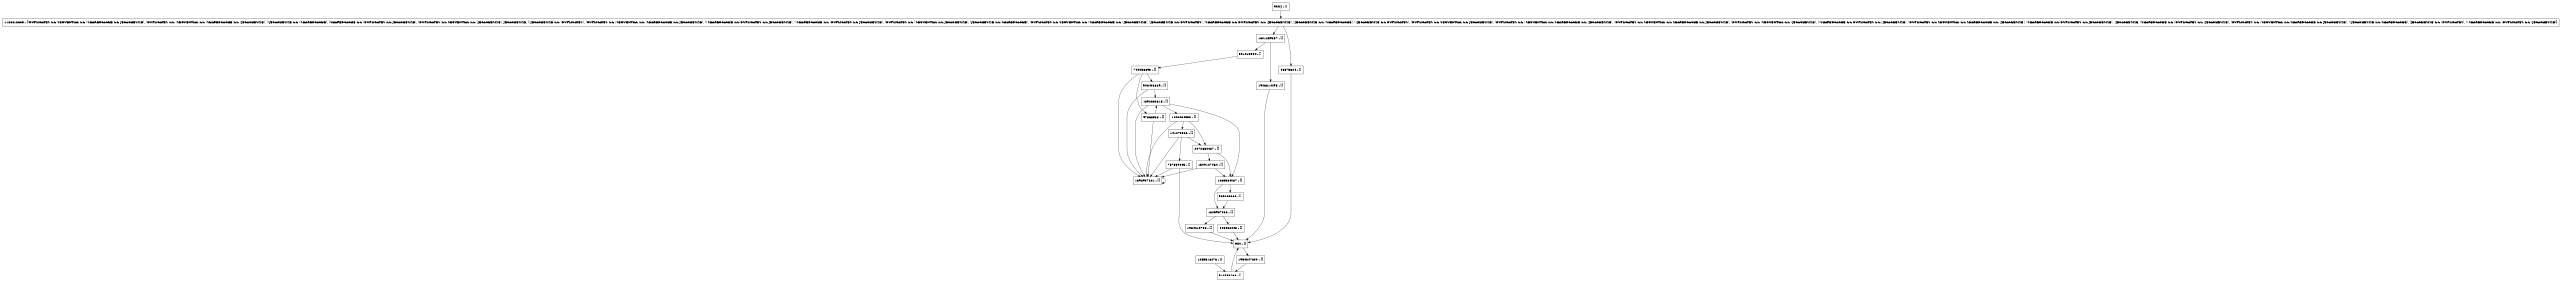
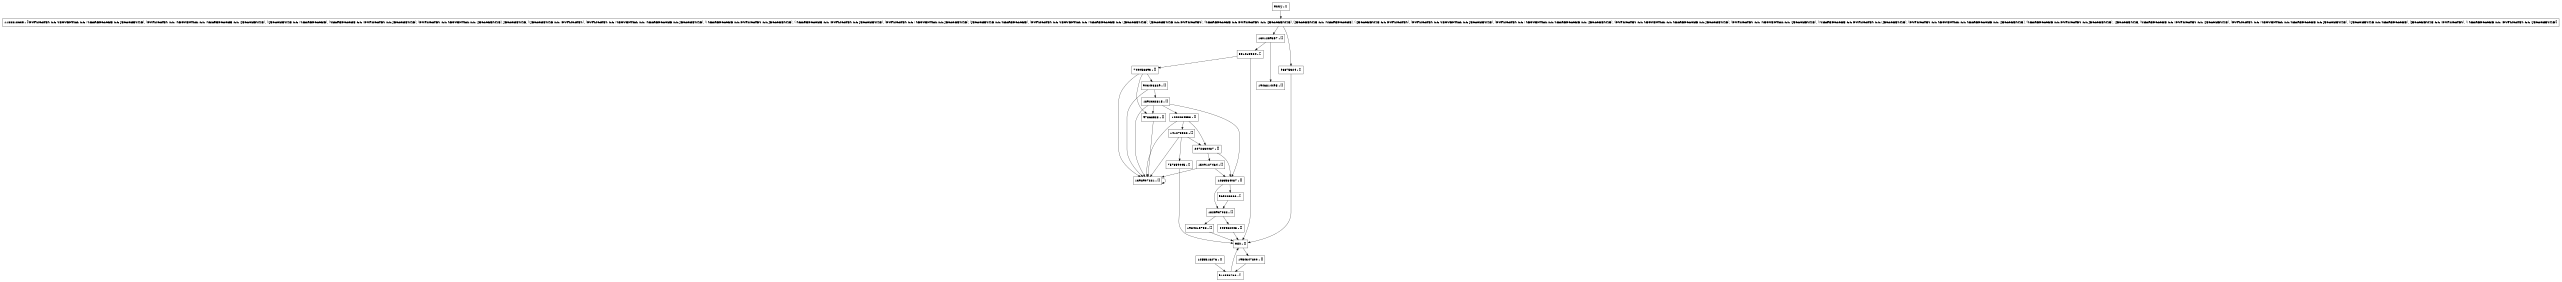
edge "97868528 - []" -> "1892332815 - []": reversed
edge "1946814495 - []" -> "exit - []": now "331013564 - []" -> "exit - []"
edge "757859005 - []" -> "1398907221 - []": removed
